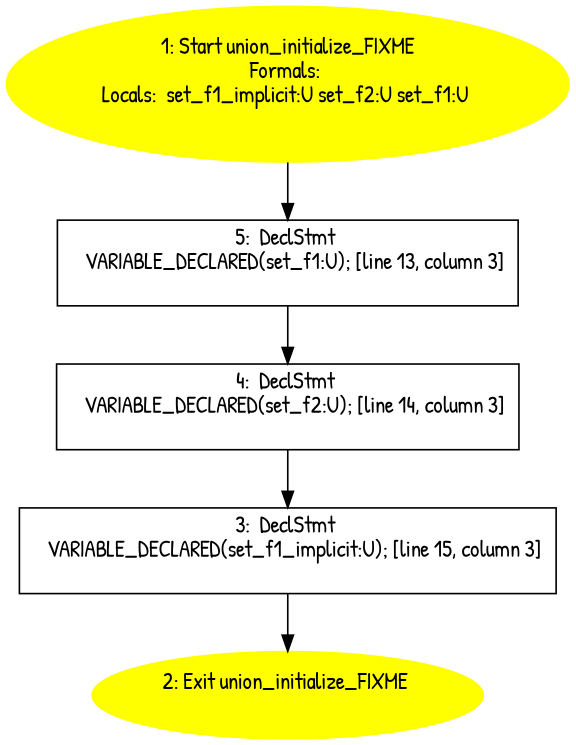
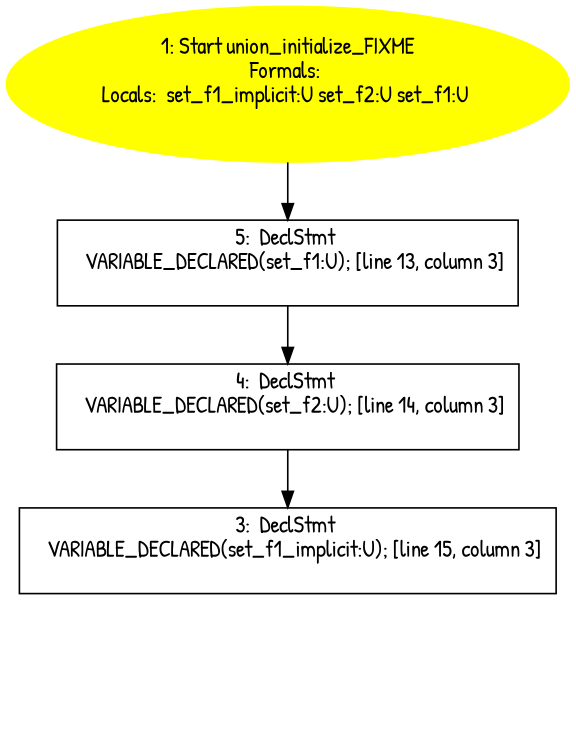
node "2: Exit union_initialize_FIXME": removed
